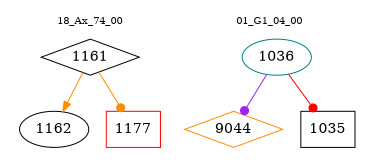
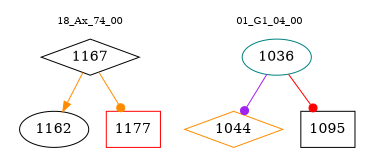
node "1161": label "1161" -> "1167"
node "9044": label "9044" -> "1044"
node "1035": label "1035" -> "1095"
